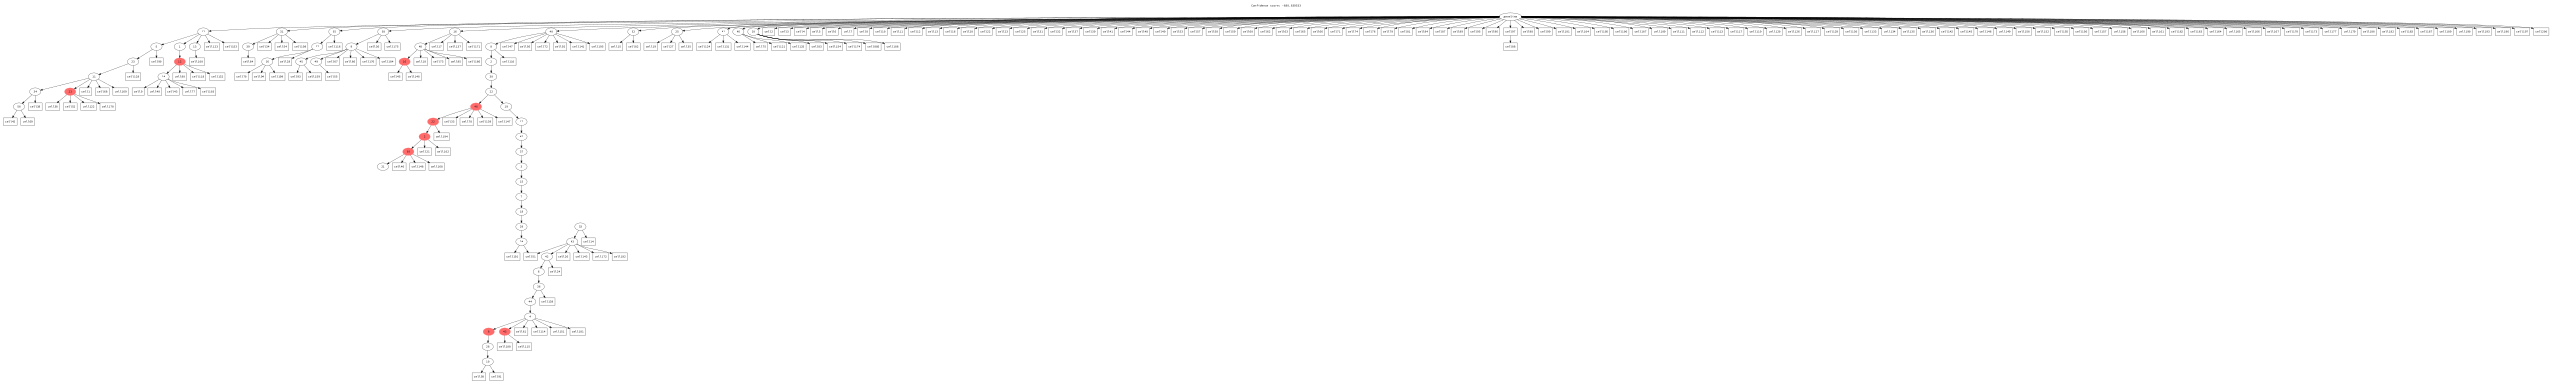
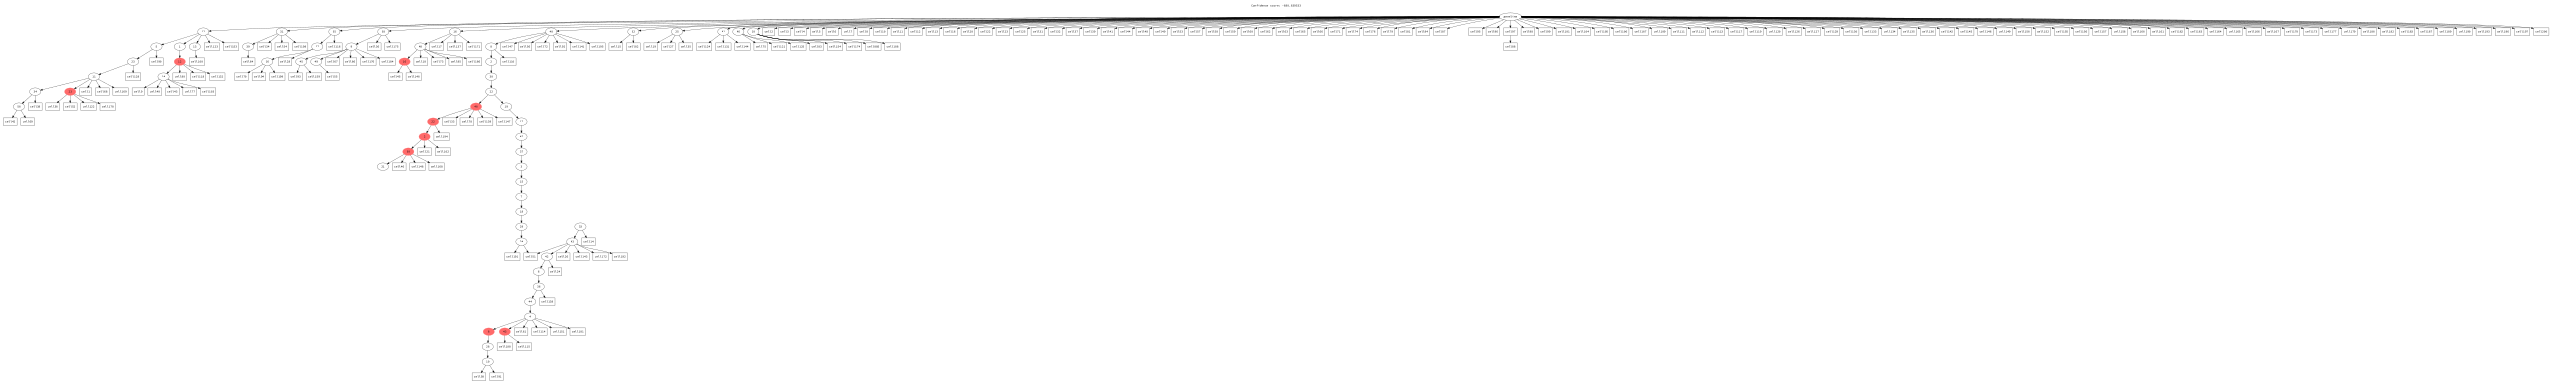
node "cell89": removed
